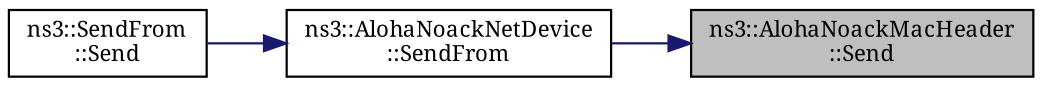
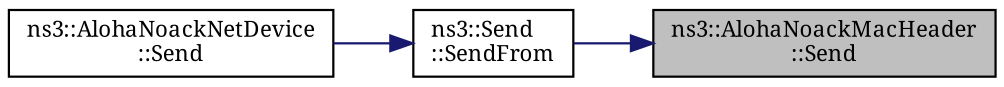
node "ns3::SendFrom ::Send": label "ns3::SendFrom ::Send" -> "ns3::AlohaNoackNetDevice ::Send"
node "ns3::AlohaNoackNetDevice ::SendFrom": label "ns3::AlohaNoackNetDevice ::SendFrom" -> "ns3::Send ::SendFrom"
